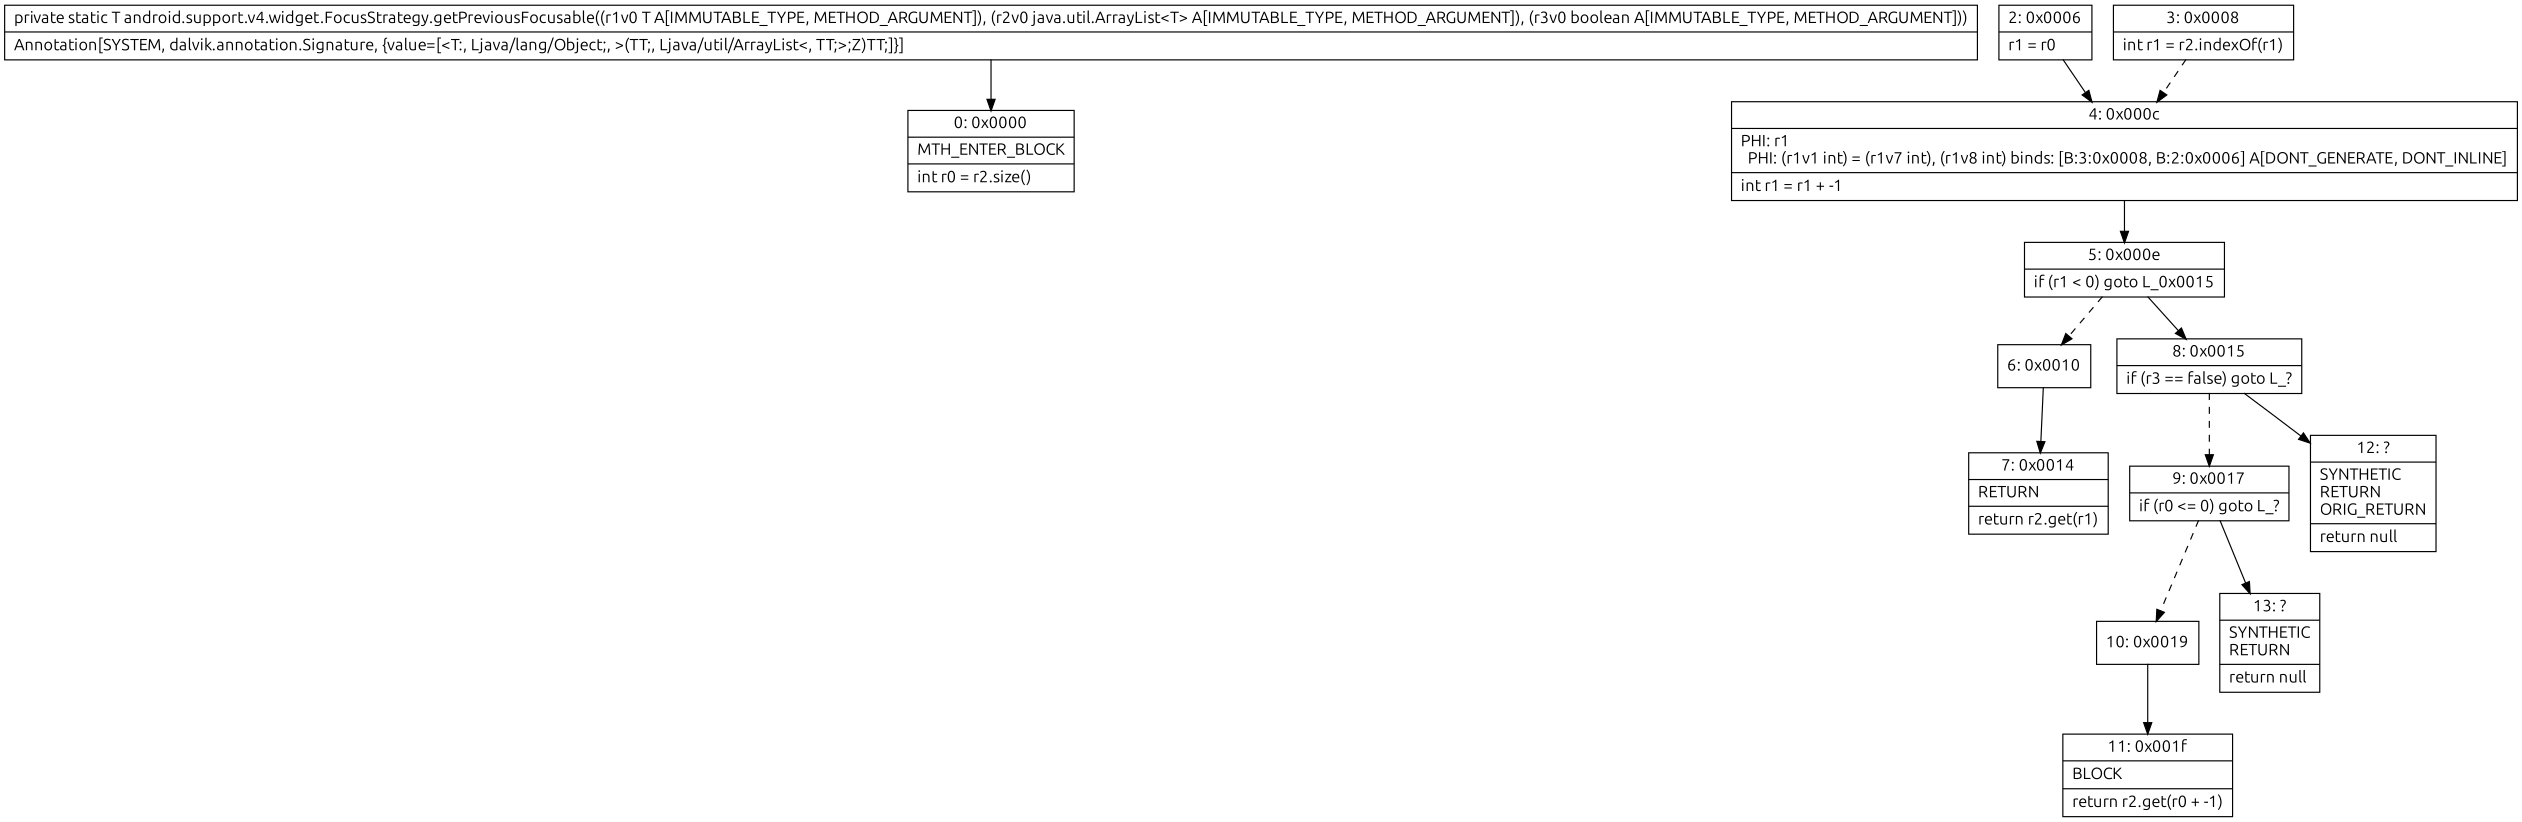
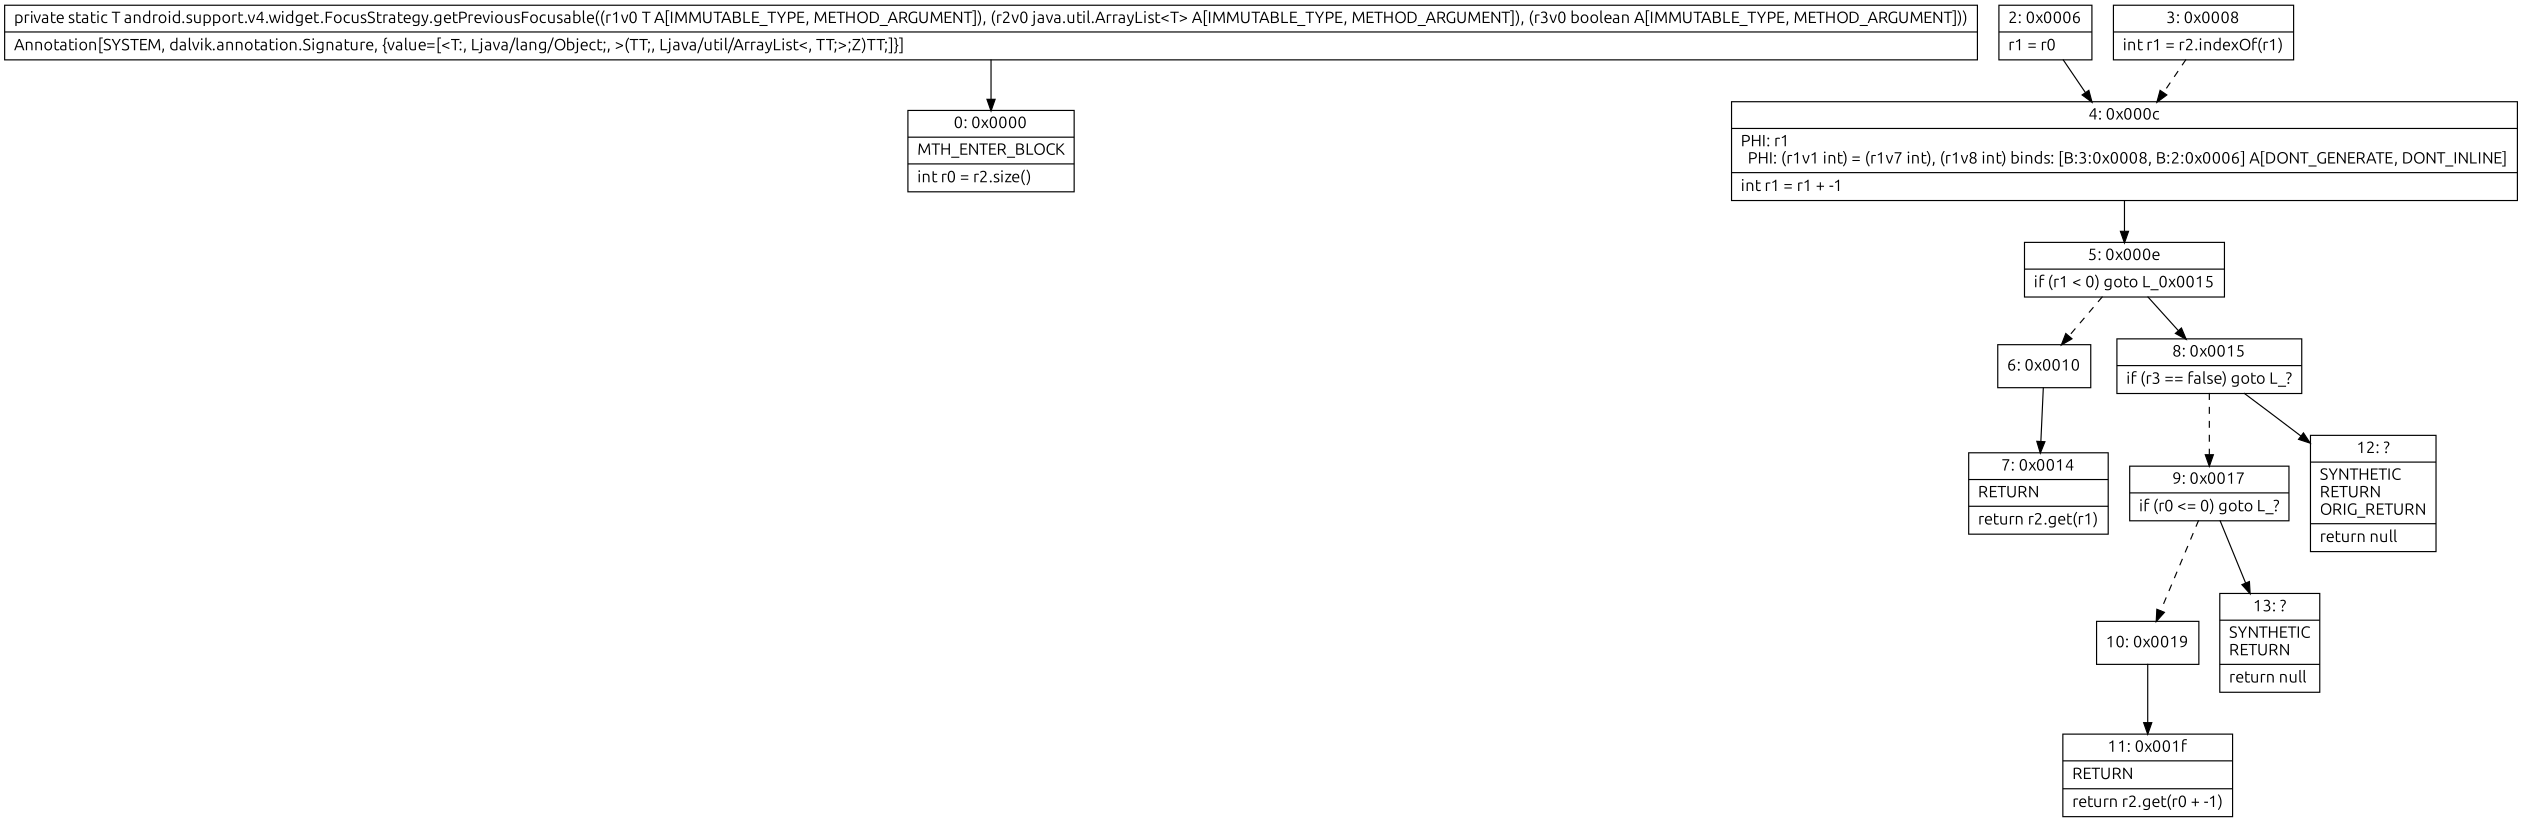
node "11: 0x001f": text "BLOCK" -> "RETURN"
